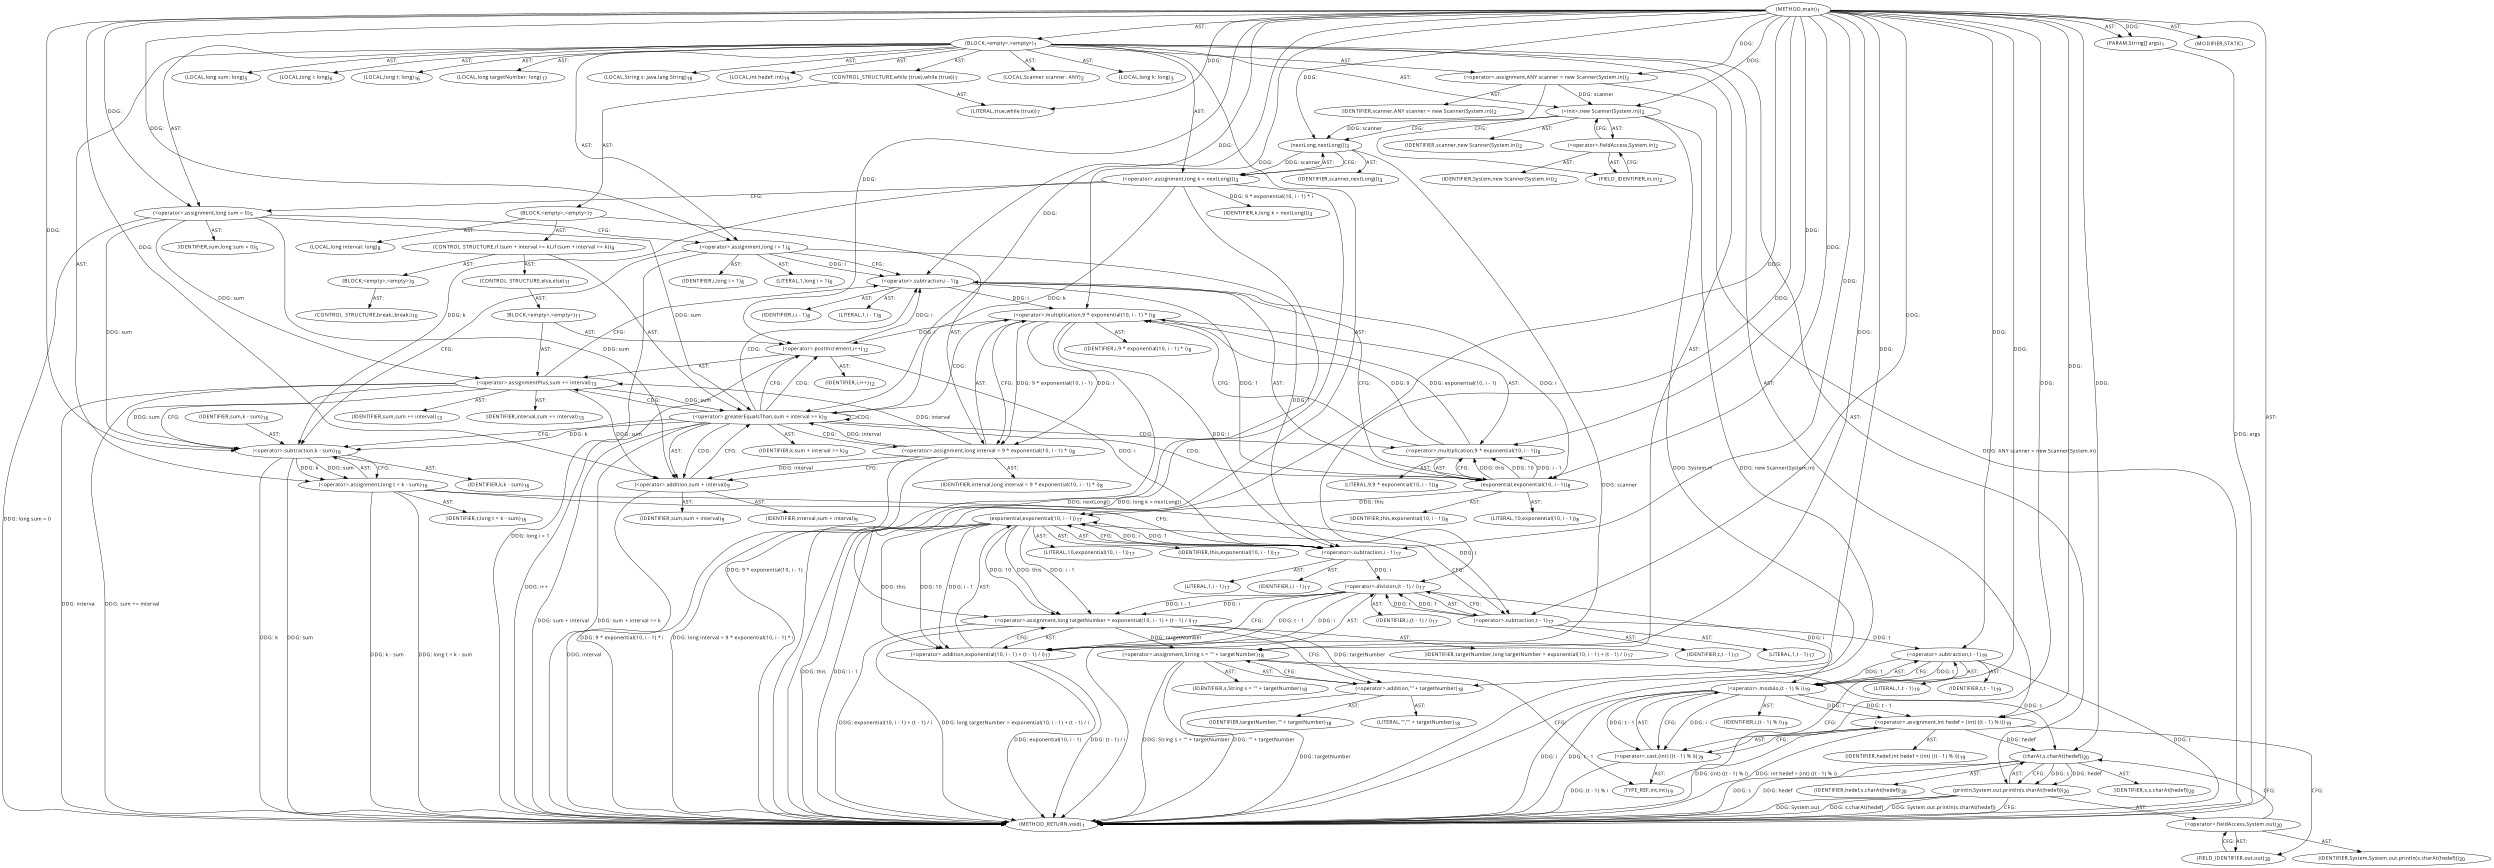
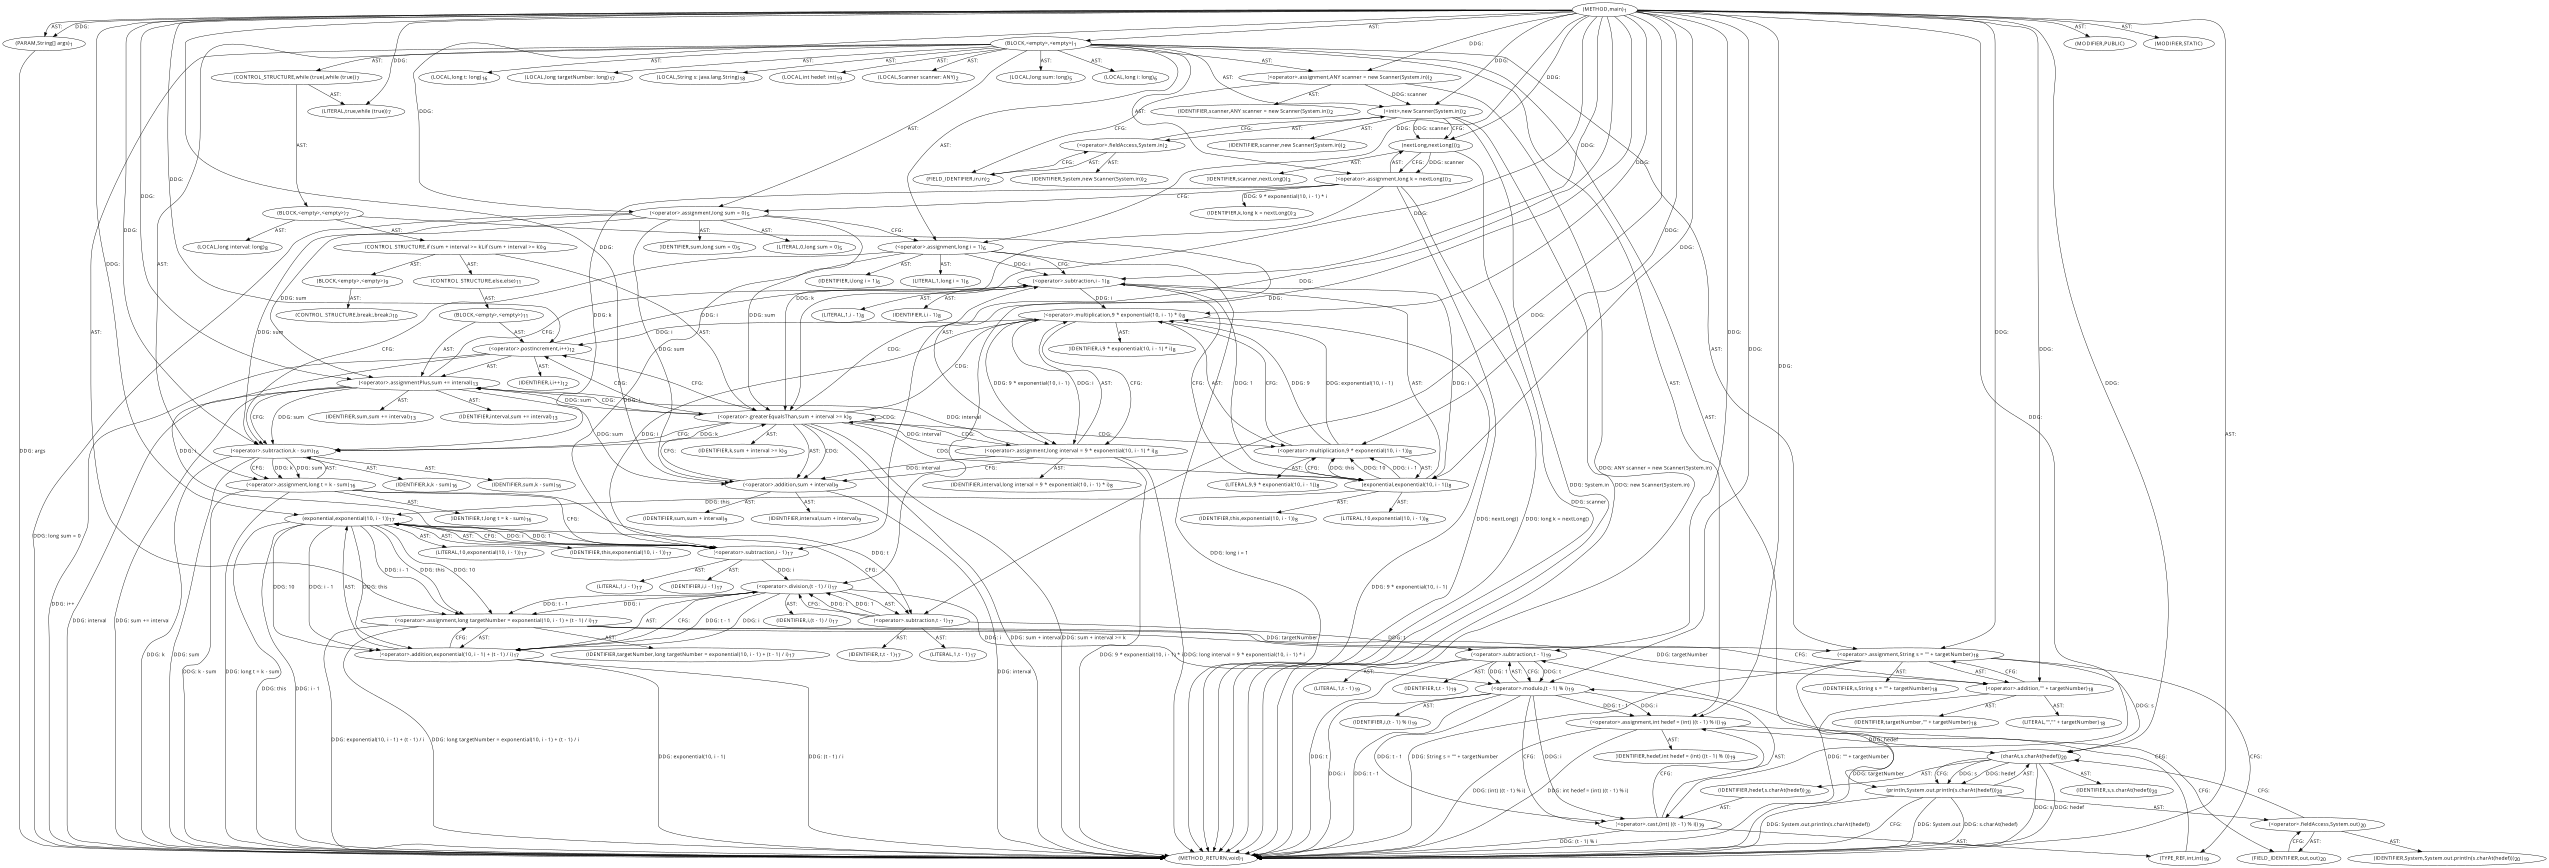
edge "(METHOD,main)" -> "(<operator>.assignmentPlus,sum += interval)": added, label "DDG:"
node "(MODIFIER,PUBLIC)": added
node "(LOCAL,long k: long)": removed
node "(LITERAL,0,long sum = 0)": added
edge "(IDENTIFIER,sum,k - sum)" -> "(<operator>.subtraction,k - sum)": reversed
edge "(<operator>.assignment,int hedef = (int) ((t - 1) % i))" -> "(<operator>.cast,(int) ((t - 1) % i))": now "(IDENTIFIER,hedef,s.charAt(hedef))" -> "(<operator>.cast,(int) ((t - 1) % i))"
